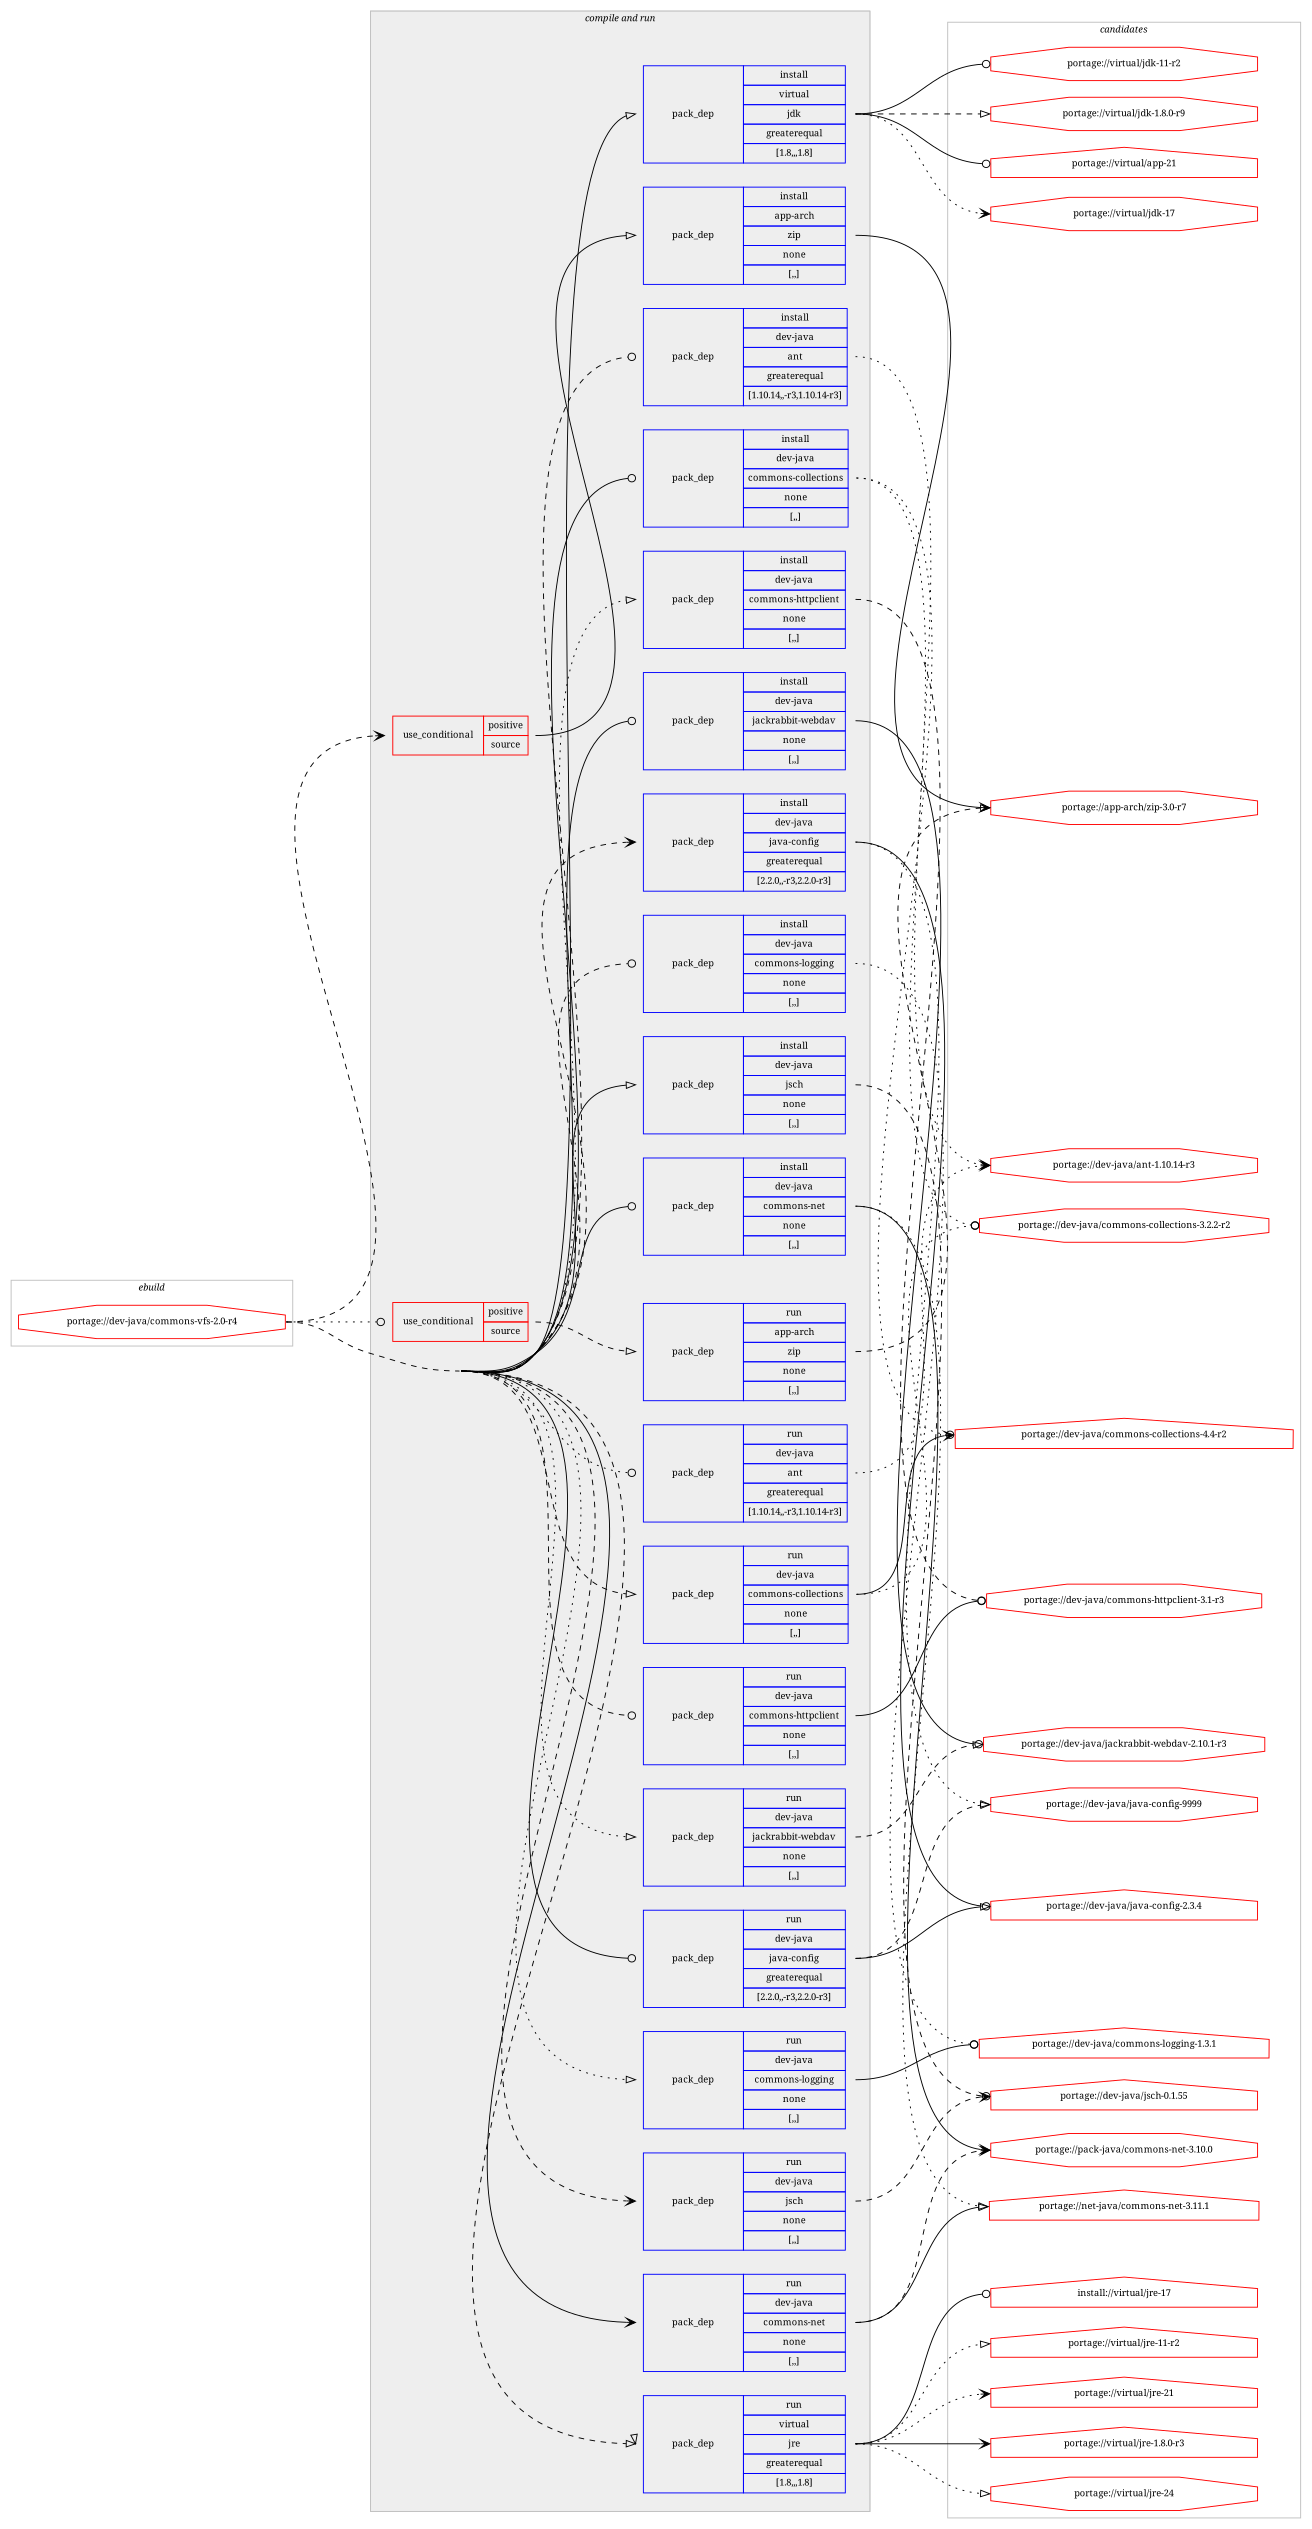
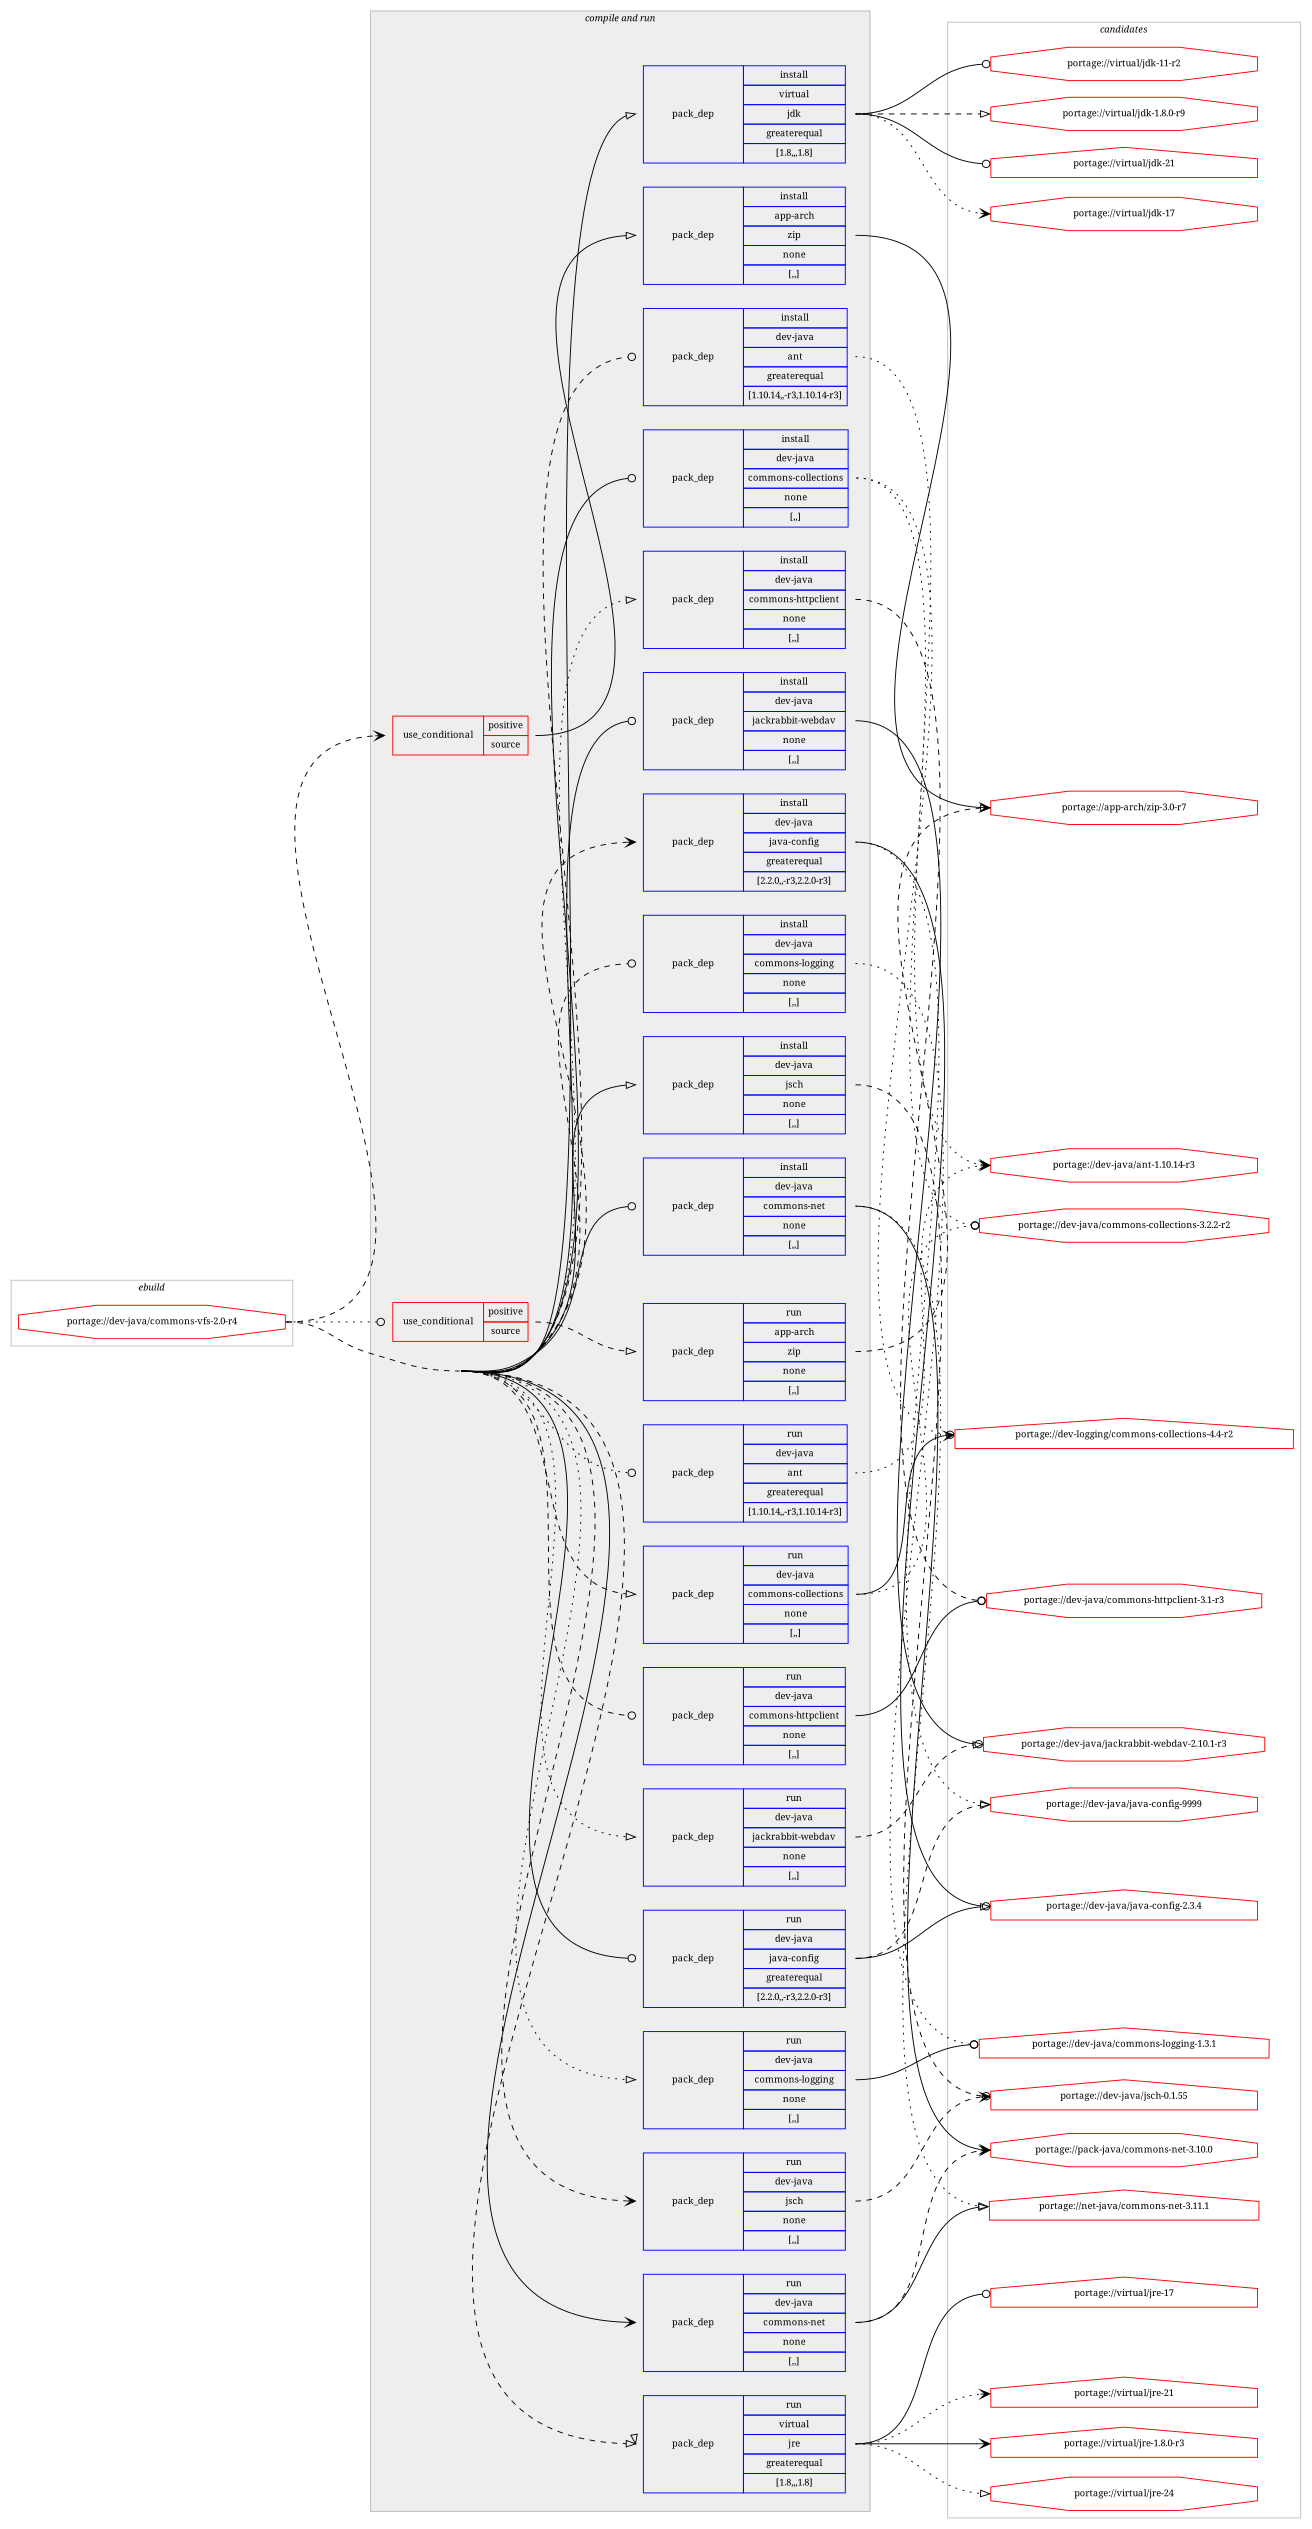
node "portage://virtual/app-21": label "portage://virtual/app-21" -> "portage://virtual/jdk-21"
node "portage://dev-java/commons-collections-4.4-r2": label "portage://dev-java/commons-collections-4.4-r2" -> "portage://dev-logging/commons-collections-4.4-r2"
node "install://virtual/jre-17": label "install://virtual/jre-17" -> "portage://virtual/jre-17"
node "portage://virtual/jre-11-r2": removed
